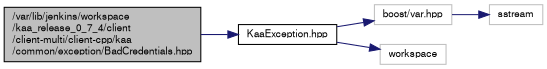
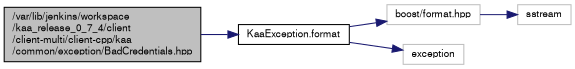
node "boost/var.hpp": label "boost/var.hpp" -> "boost/format.hpp"
node "KaaException.hpp": label "KaaException.hpp" -> "KaaException.format"
node "workspace": label "workspace" -> "exception"
